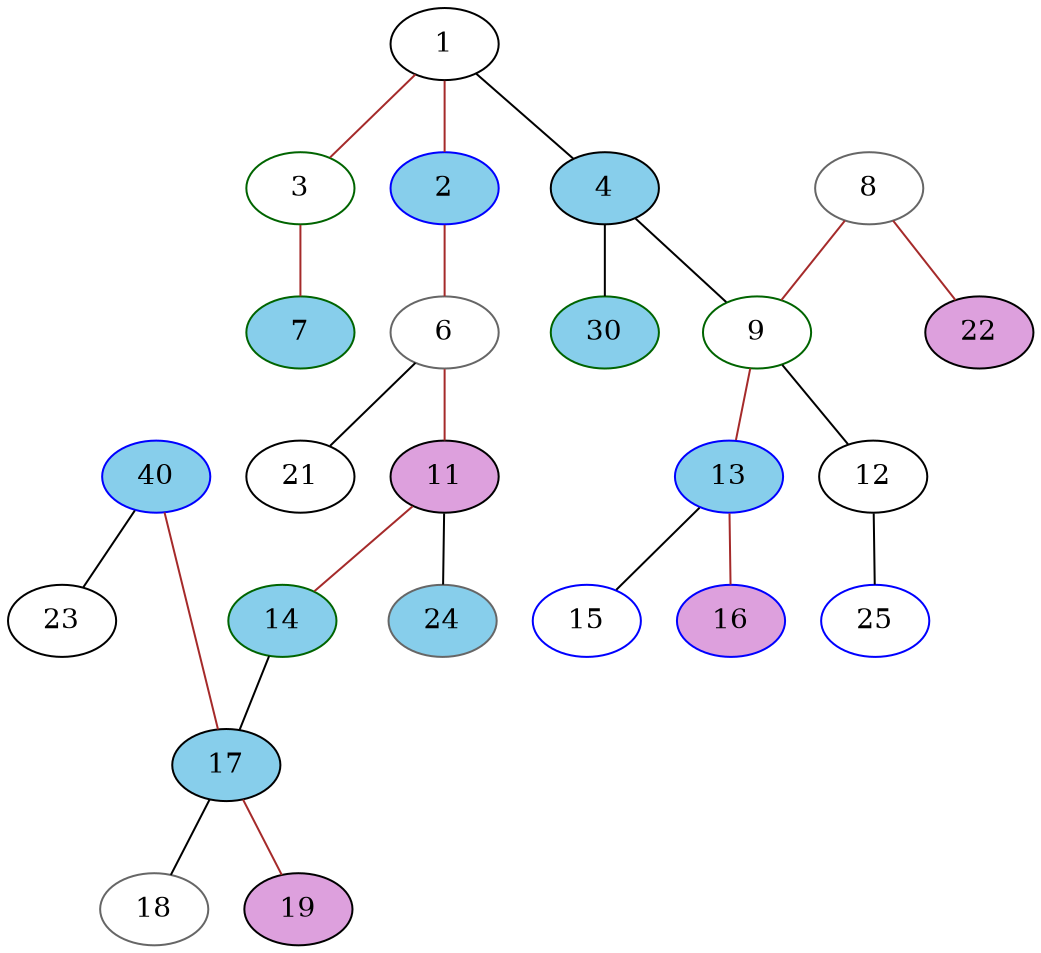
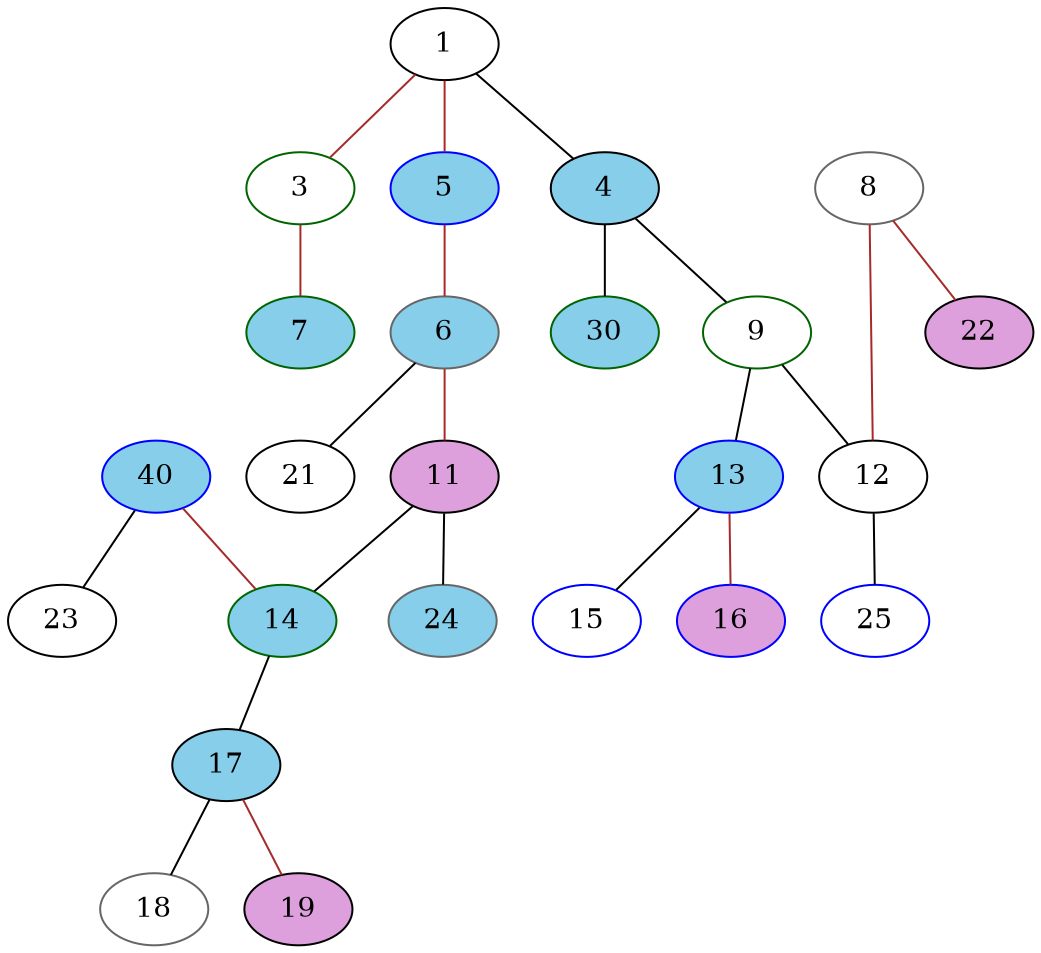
node "2": label "2" -> "5"
edge "8" -- "9": now "8" -- "12"
node "6": fillcolor white -> skyblue
edge "9" -- "13": color brown -> black
edge "11" -- "14": color brown -> black
edge "40" -- "17": now "40" -- "14"
